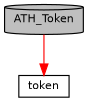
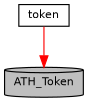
edge "ATH_Token" -> "token": reversed
